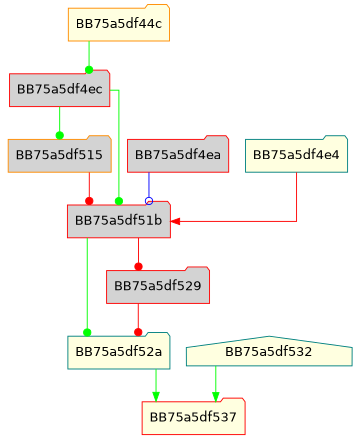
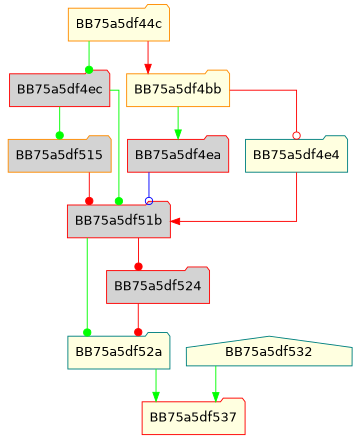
node "BB75a5df4bb": added
node "BB75a5df529": label "BB75a5df529" -> "BB75a5df524"
